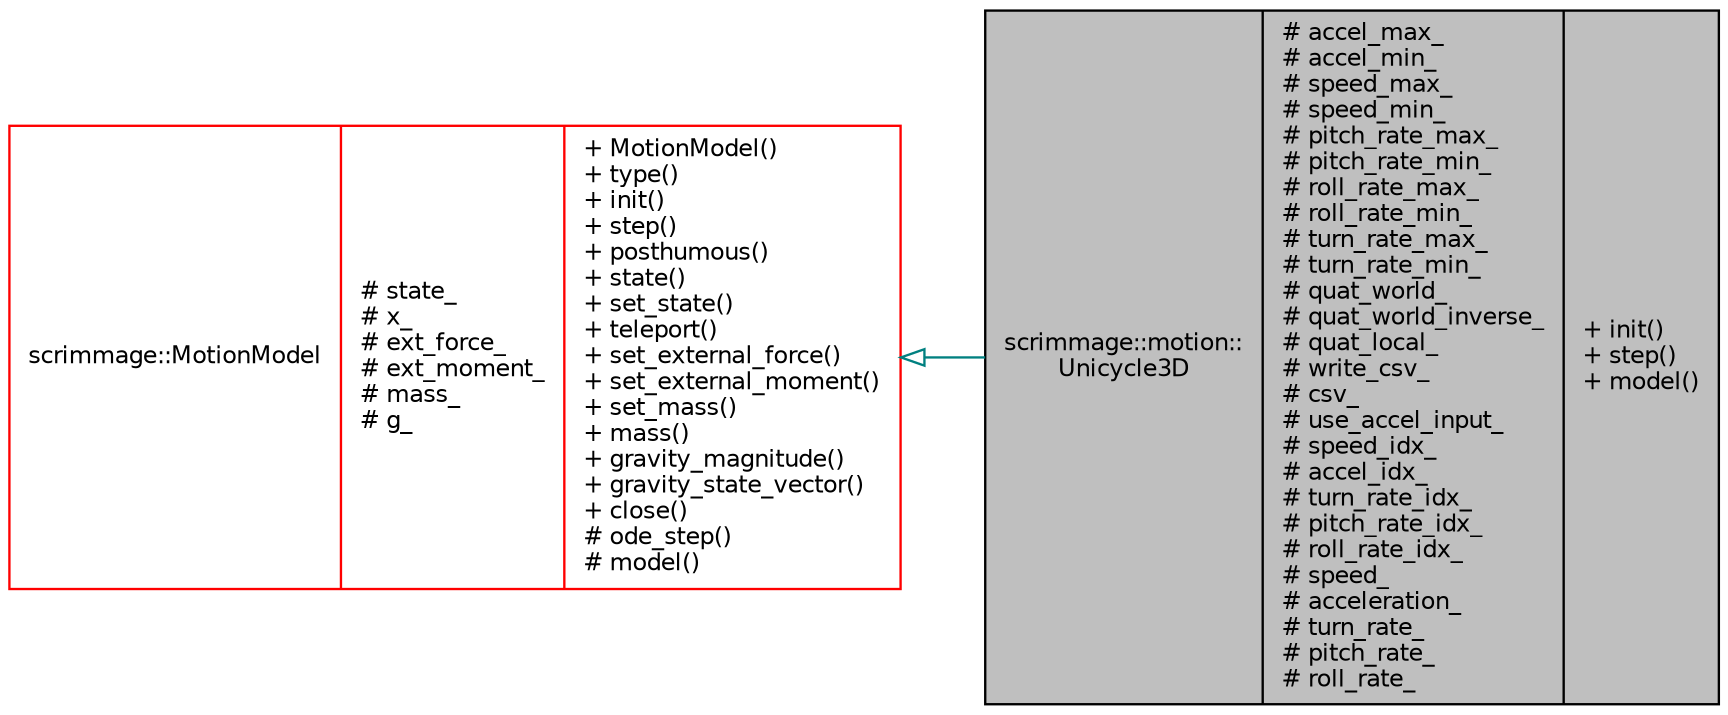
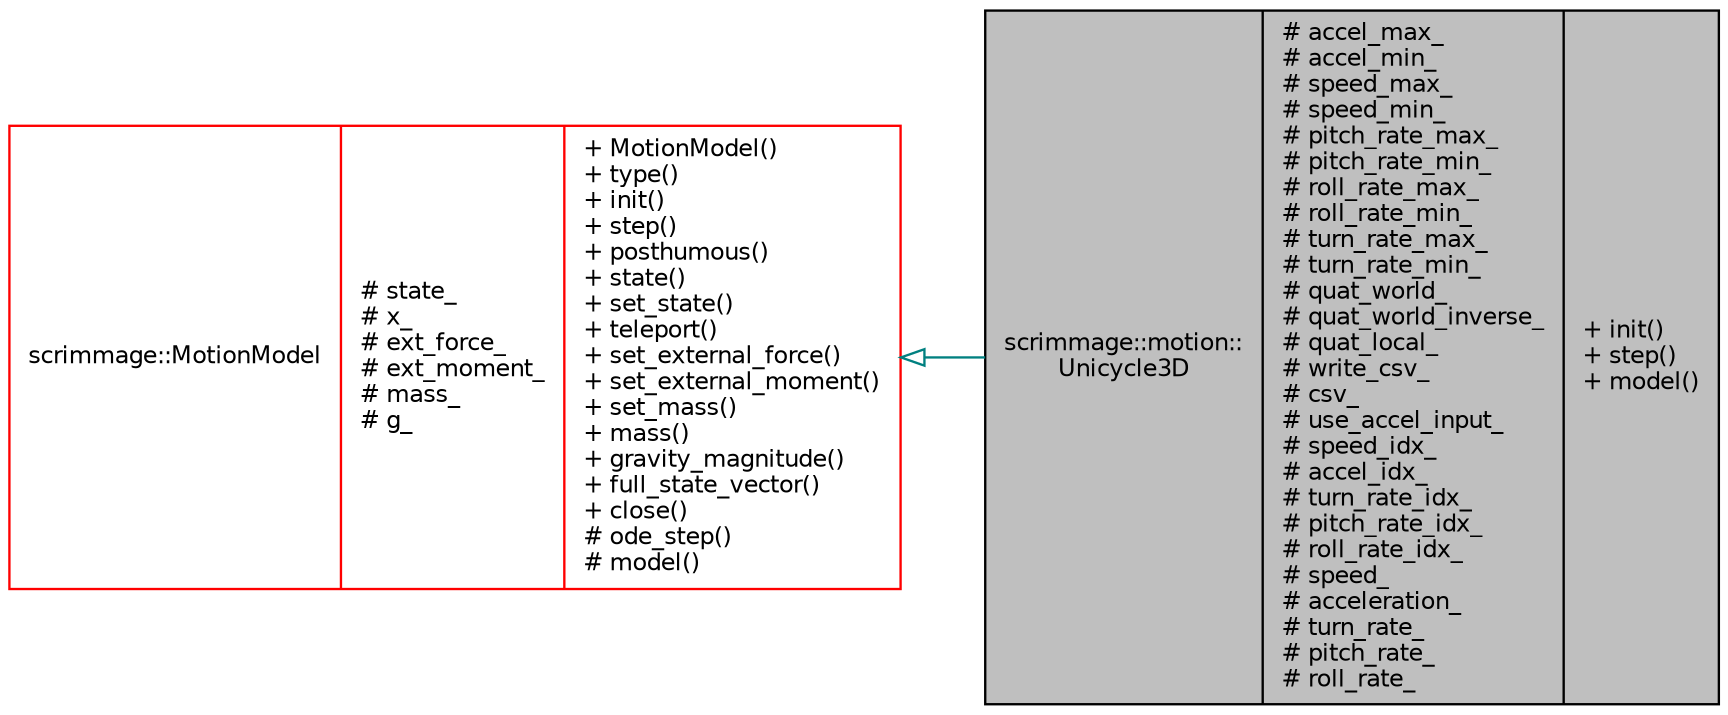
node "scrimmage::MotionModel": text "+ gravity_state_vector()" -> "+ full_state_vector()"
